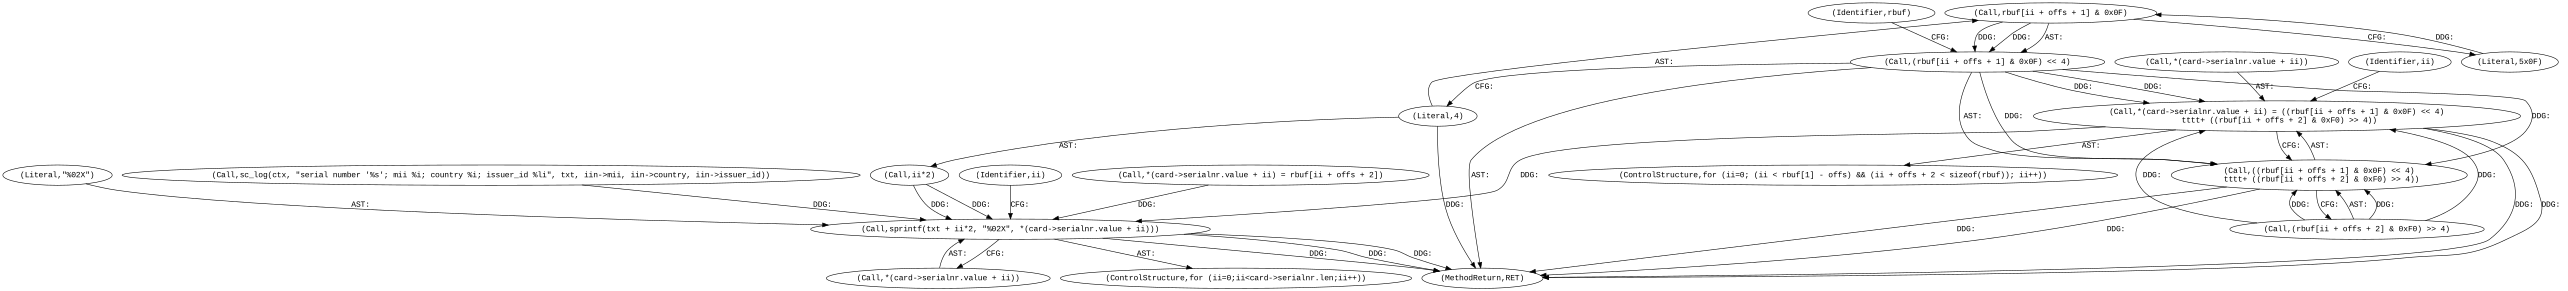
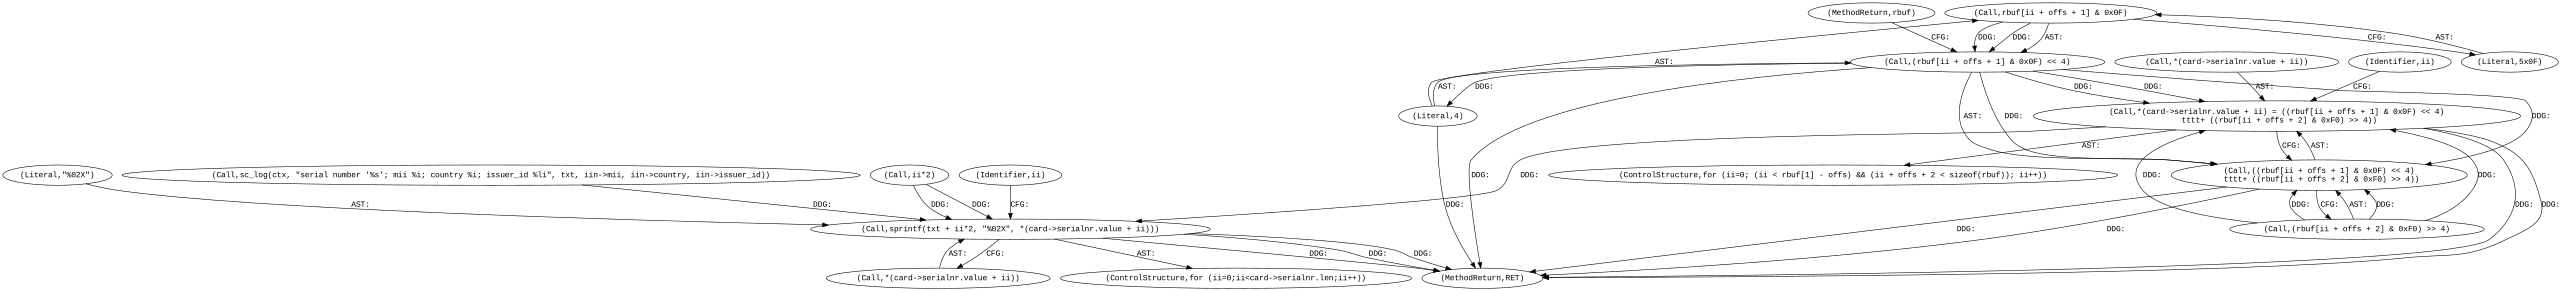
node "(Identifier,rbuf)": label "(Identifier,rbuf)" -> "(MethodReturn,rbuf)"
edge "(Literal,5x0F)" -> "(Call,rbuf[ii + offs + 1] & 0x0F)": label "DDG: " -> "AST: "
edge "(Call,(rbuf[ii + offs + 1] & 0x0F) << 4)" -> "(Literal,4)": label "CFG: " -> "DDG: "
edge "(Literal,4)" -> "(Call,ii*2)": now "(Literal,4)" -> "(Call,(rbuf[ii + offs + 1] & 0x0F) << 4)"
node "(Call,*(card->serialnr.value + ii) = rbuf[ii + offs + 2])": removed
edge "(Call,(rbuf[ii + offs + 1] & 0x0F) << 4)" -> "(MethodReturn,RET)": label "AST: " -> "DDG: "
